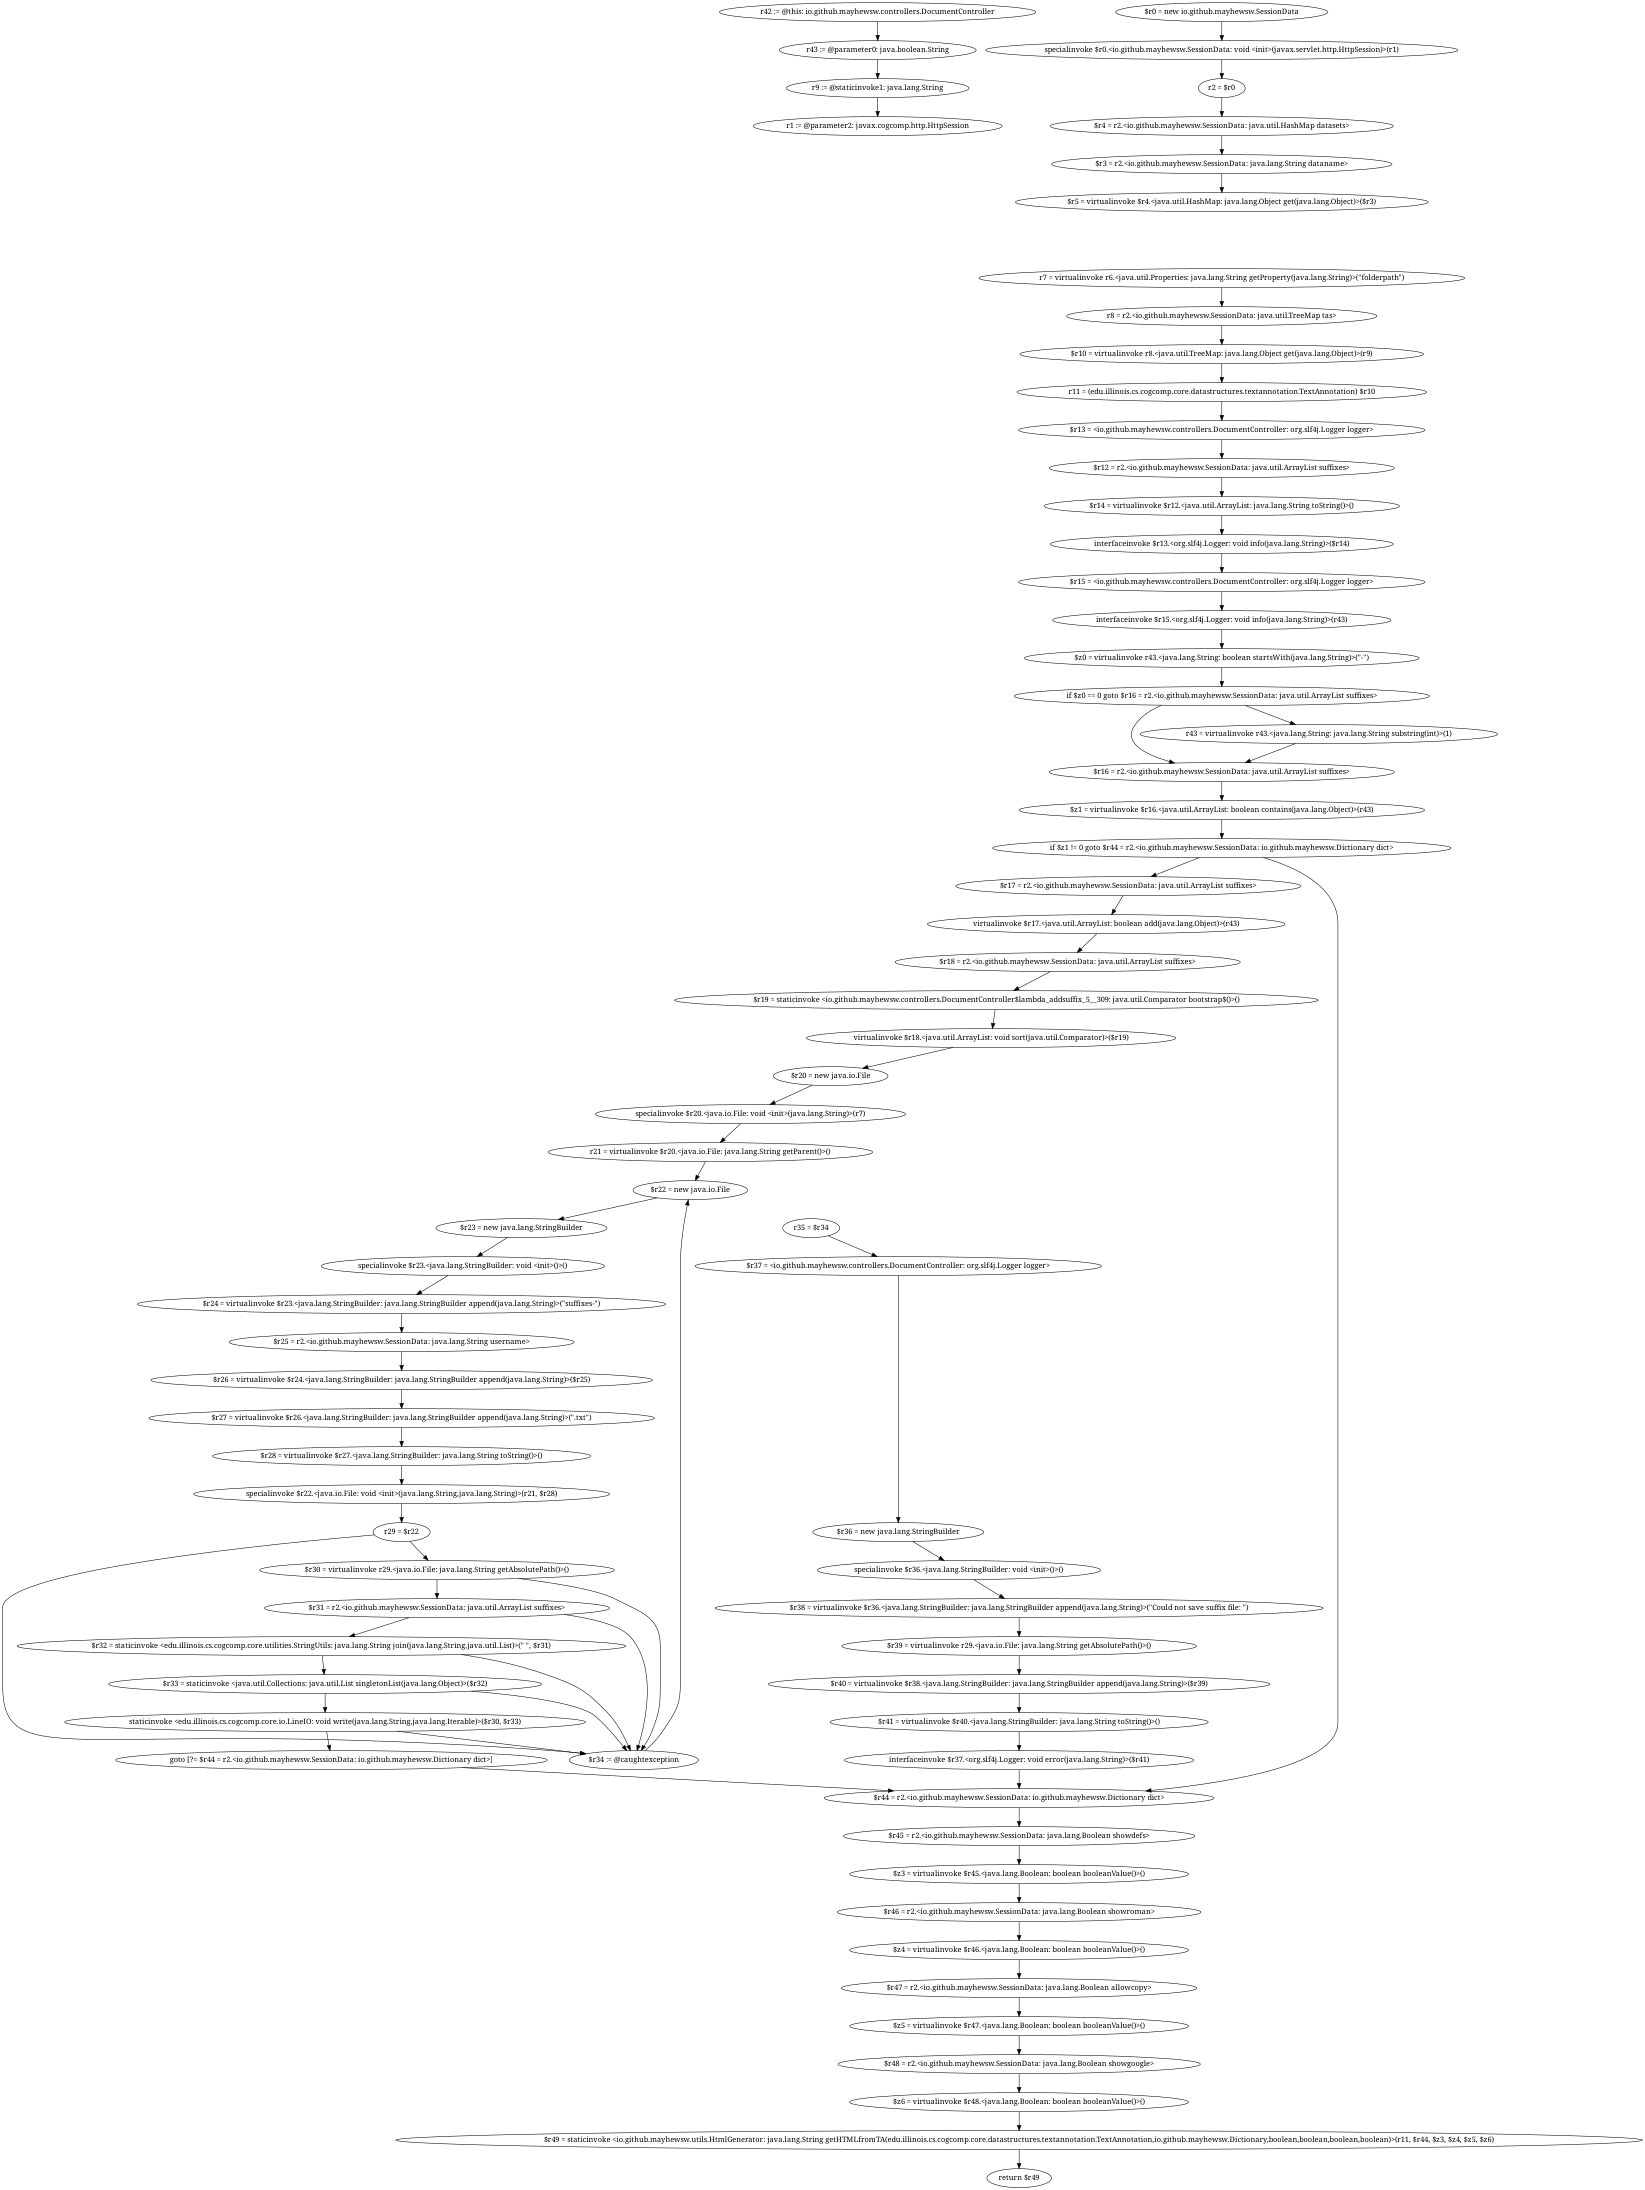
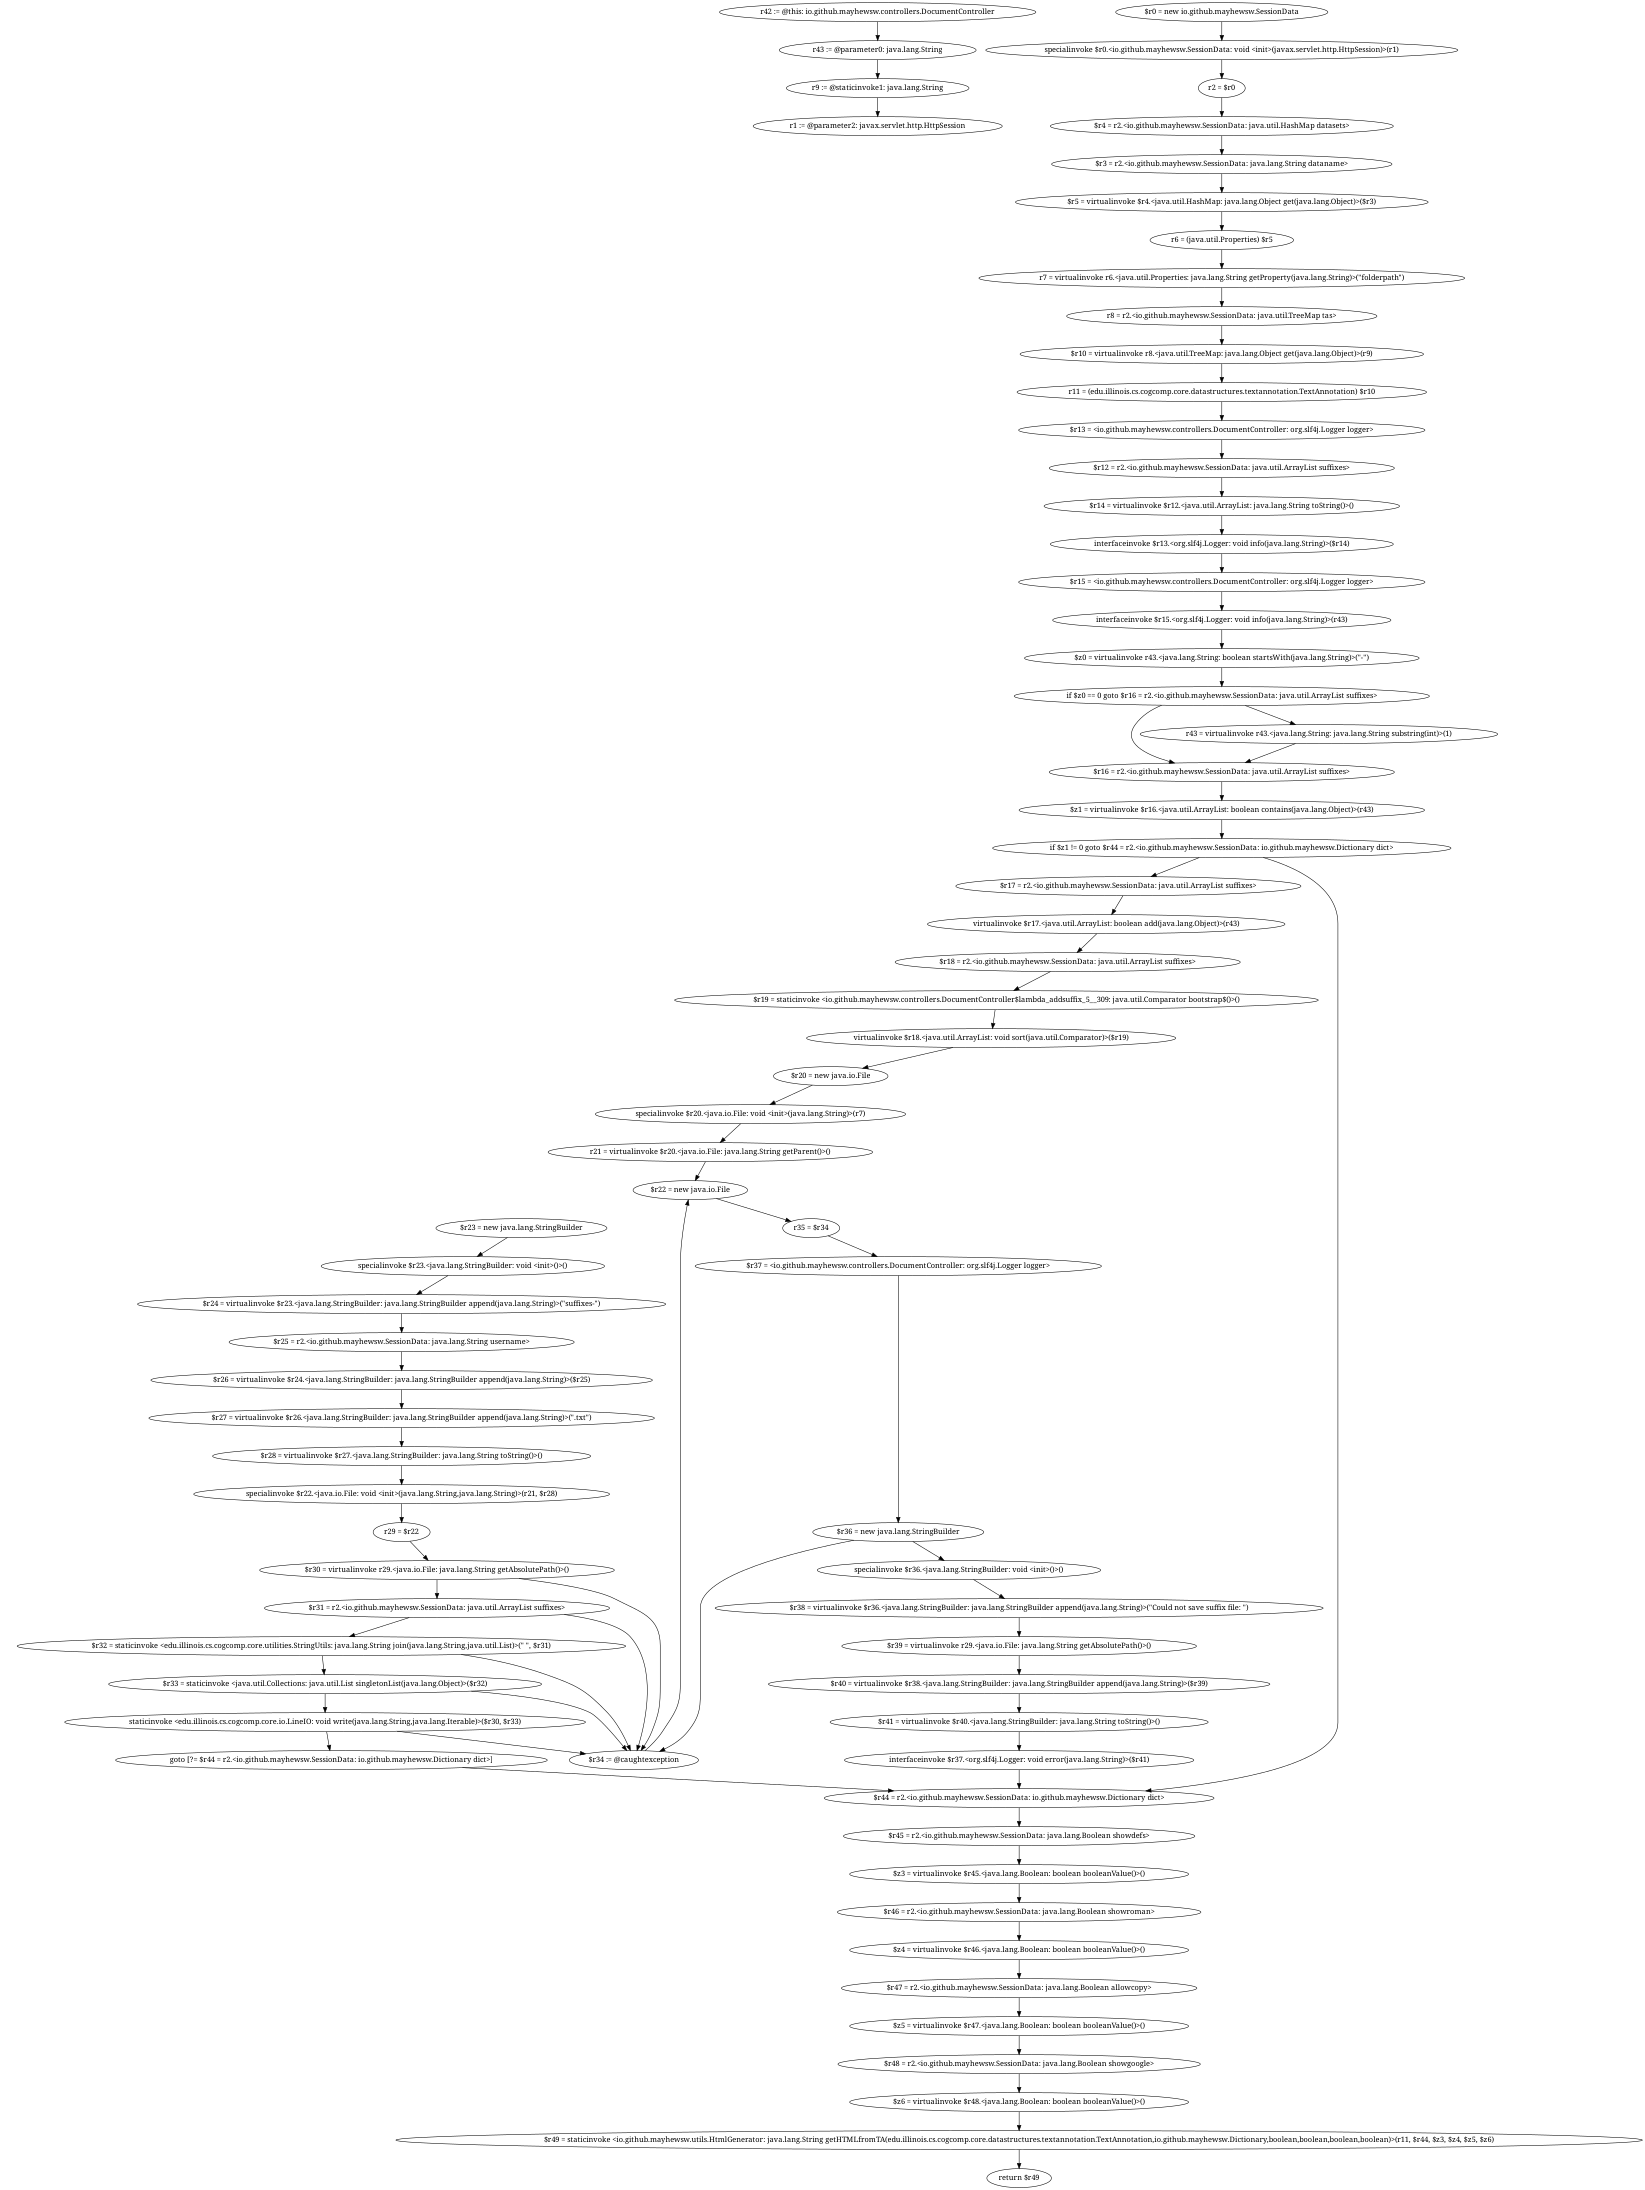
node "r43 := @parameter0: java.boolean.String": label "r43 := @parameter0: java.boolean.String" -> "r43 := @parameter0: java.lang.String"
node "r1 := @parameter2: javax.cogcomp.http.HttpSession": label "r1 := @parameter2: javax.cogcomp.http.HttpSession" -> "r1 := @parameter2: javax.servlet.http.HttpSession"
node "r6 = (java.util.Properties) $r5": added
edge "$r22 = new java.io.File" -> "$r23 = new java.lang.StringBuilder": now "$r22 = new java.io.File" -> "r35 = $r34"
edge "r29 = $r22" -> "$r34 := @caughtexception": now "$r36 = new java.lang.StringBuilder" -> "$r34 := @caughtexception"
